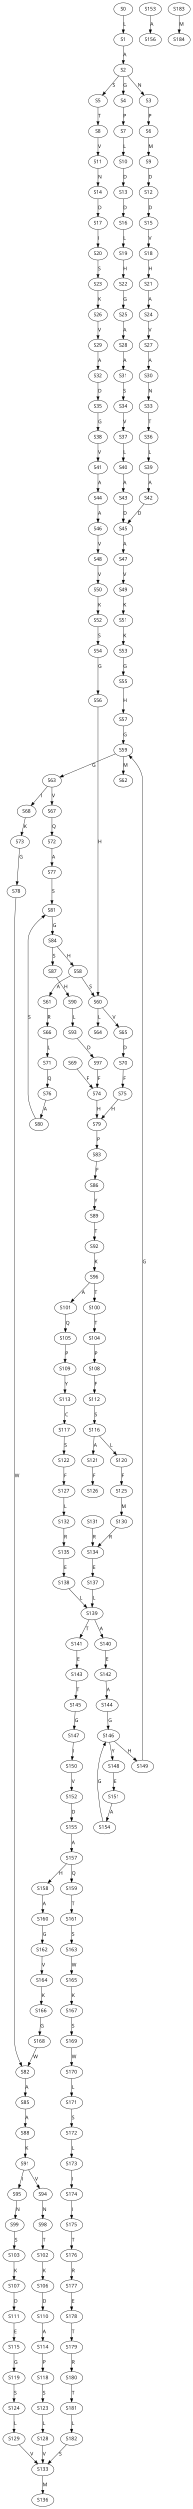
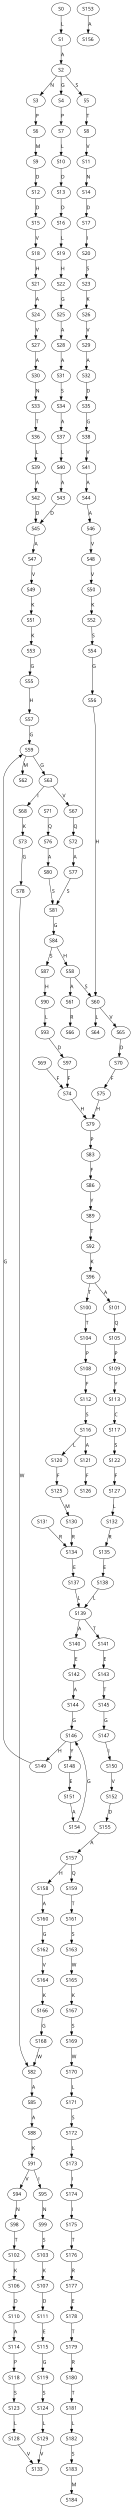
edge "S34" -> "S37": label "V" -> "A"
edge "S66" -> "S71": removed, label "L"
edge "S182" -> "S133": now "S182" -> "S183"
node "S136": removed
